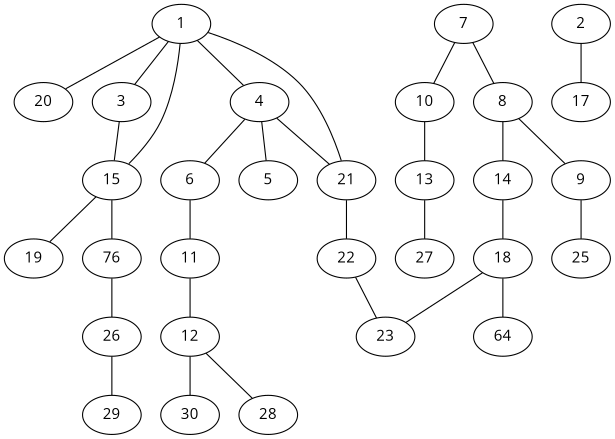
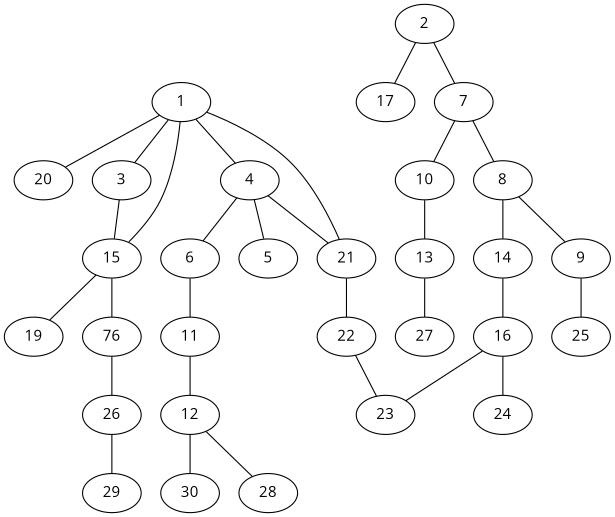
edge "2" -- "7": added
node "18": label "18" -> "16"
node "64": label "64" -> "24"
